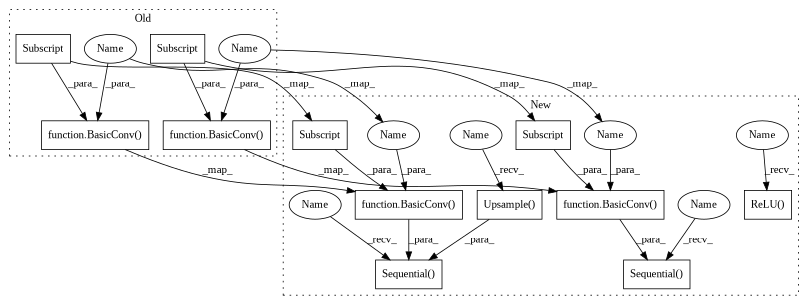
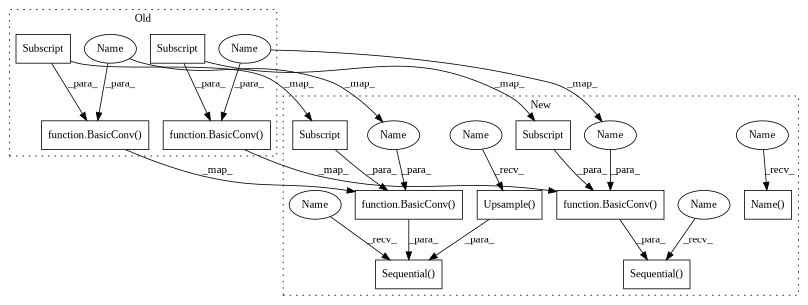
node "ReLU()": label "ReLU()" -> "Name()"
